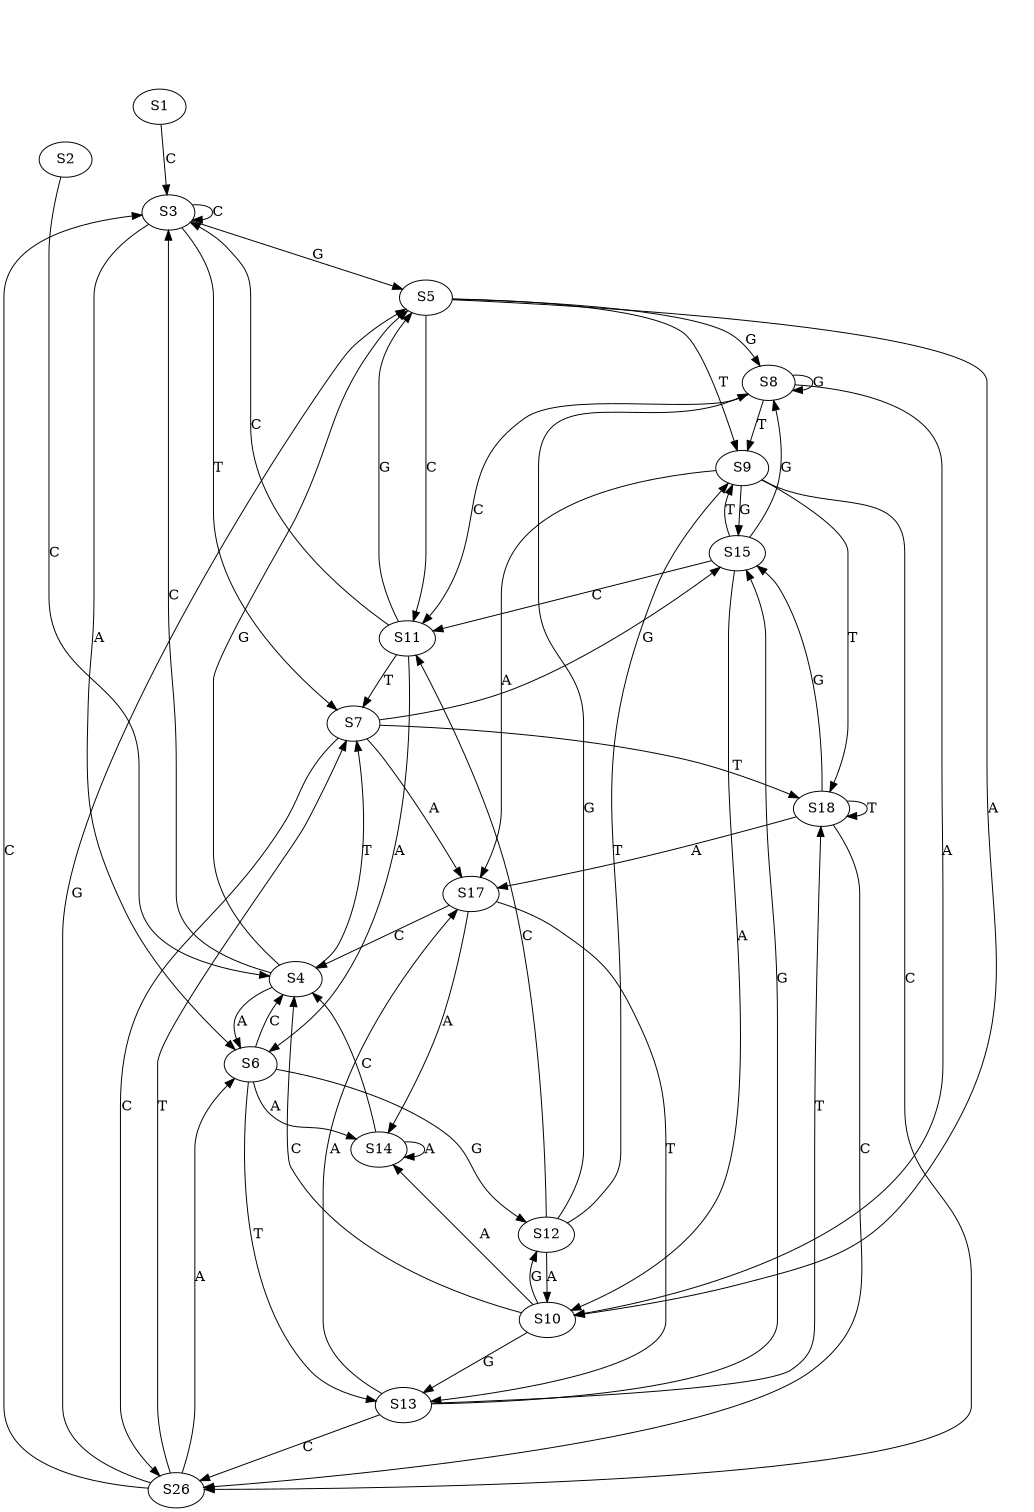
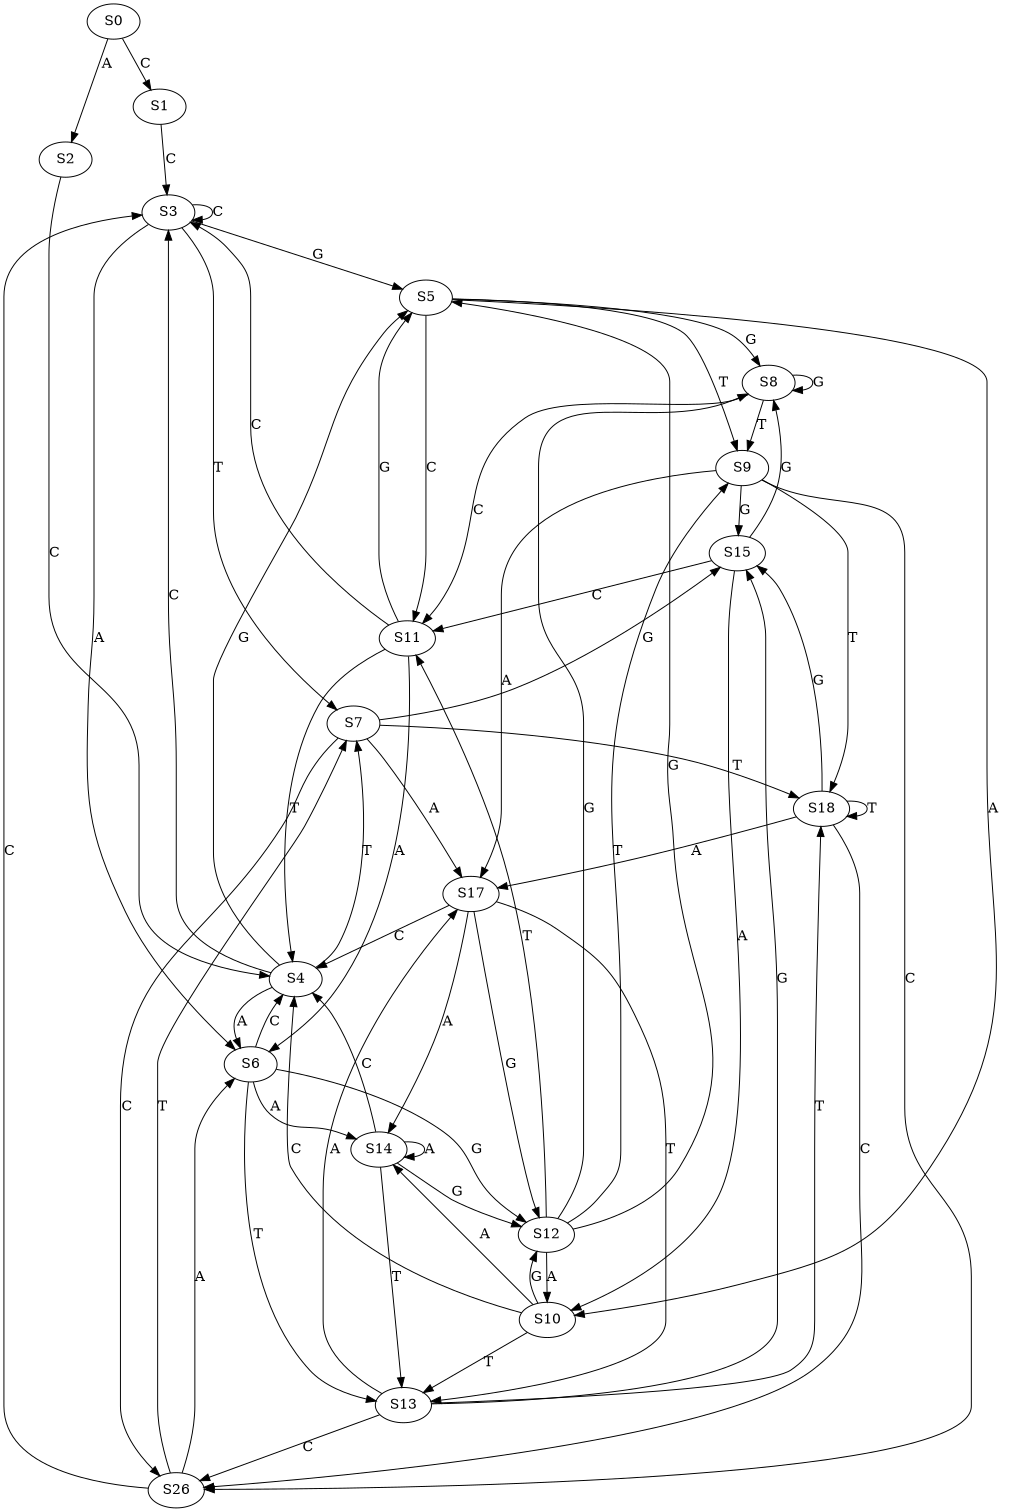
node "S0": added
edge "S15" -> "S9": removed, label "T"
edge "S11" -> "S7": now "S11" -> "S4"
edge "S26" -> "S5": now "S12" -> "S5"
edge "S8" -> "S10": removed, label "A"
edge "S12" -> "S11": label "C" -> "T"
edge "S17" -> "S12": added, label "G"
edge "S14" -> "S12": added, label "G"
edge "S14" -> "S13": added, label "T"
edge "S10" -> "S13": label "G" -> "T"
